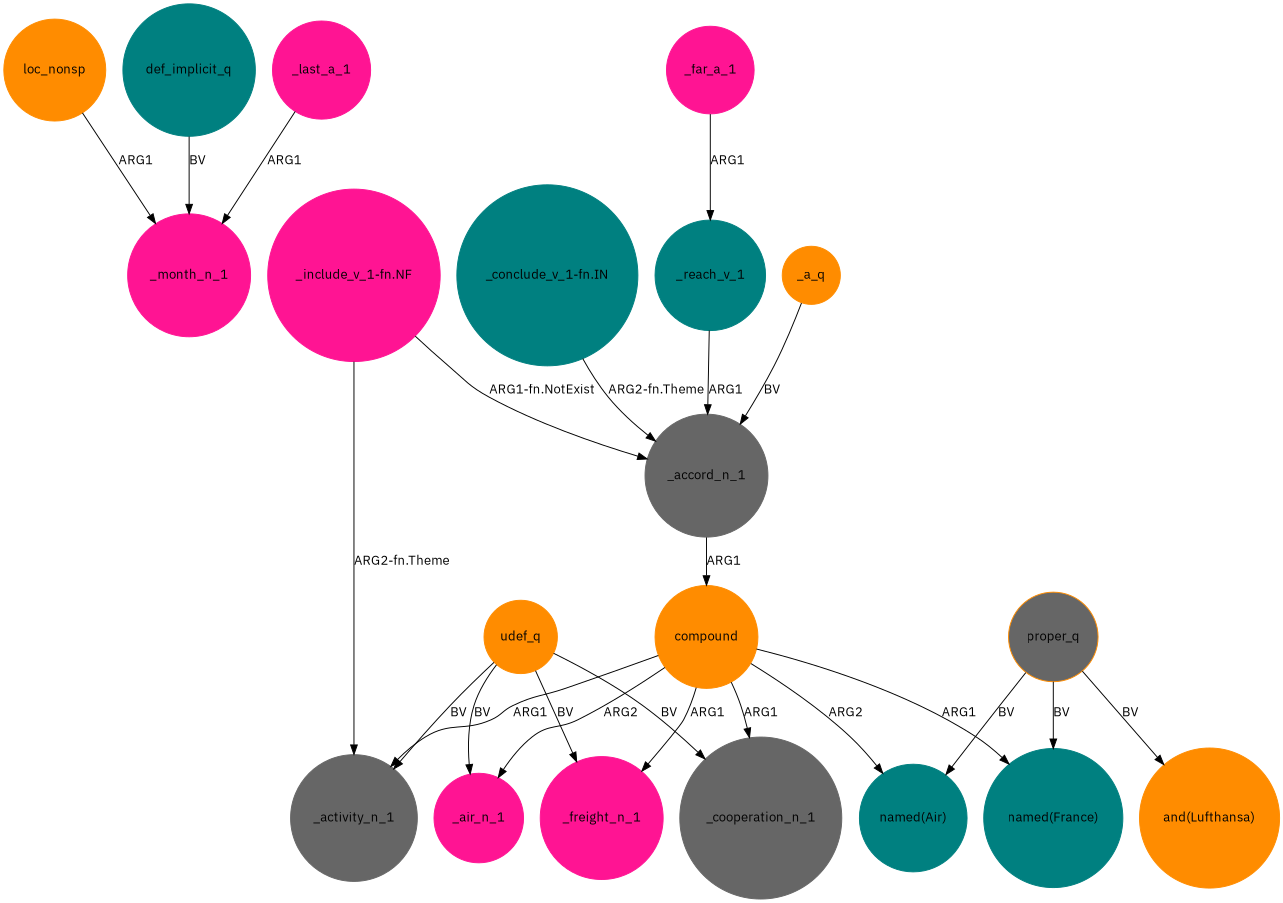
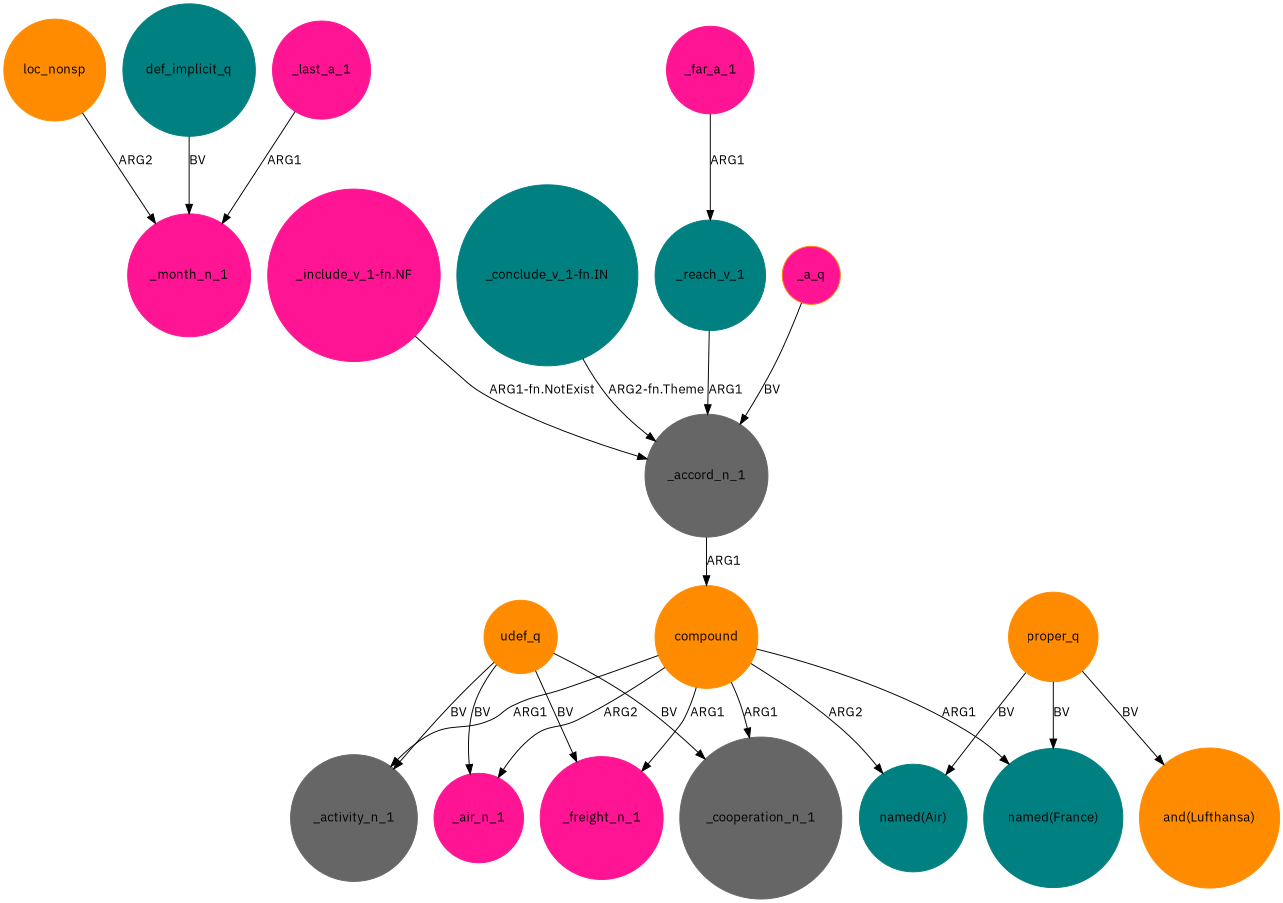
edge "loc_nonsp" -> "_month_n_1": label "ARG1" -> "ARG2"
node "_a_q": fillcolor darkorange -> deeppink
edge "_include_v_1-fn.NF" -> "_activity_n_1": removed, label "ARG2-fn.Theme"
node "proper_q": fillcolor gray40 -> darkorange
